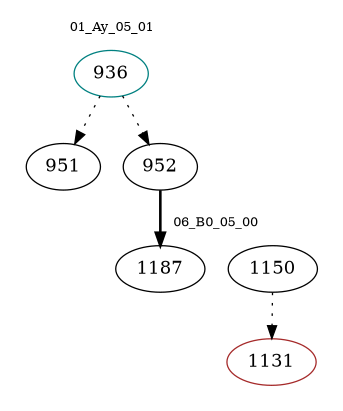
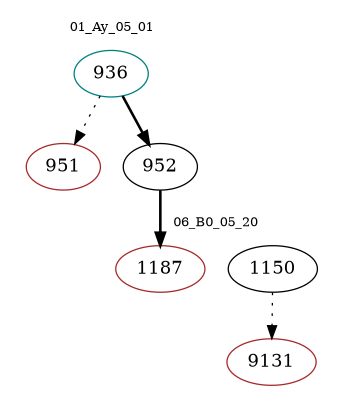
edge "936" -> "952": style dotted -> bold
node "951": color black -> brown
cluster "06_B0_05_00": label "06_B0_05_00" -> "06_B0_05_20"
node "1187": color black -> brown
node "1131": label "1131" -> "9131"
